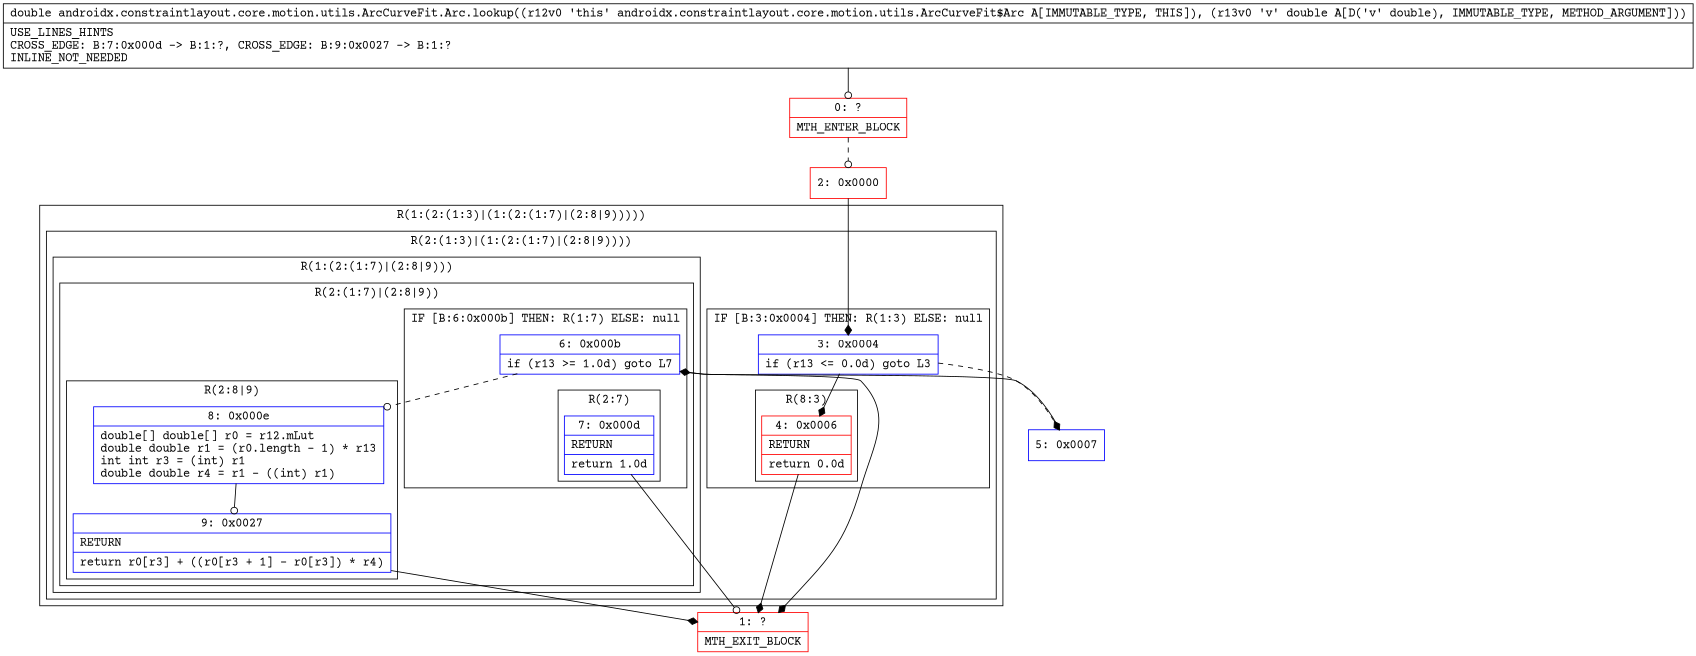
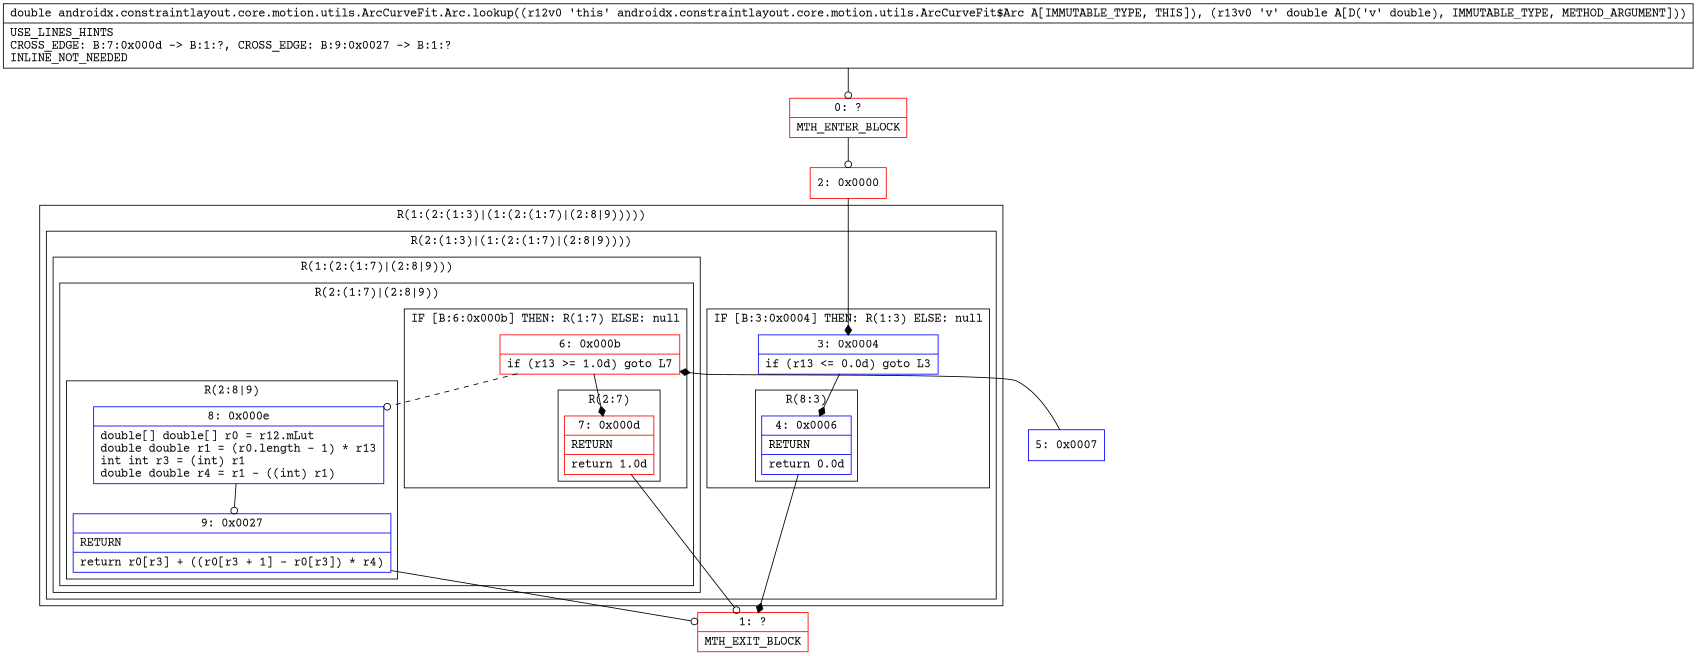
edge "0: ?" -> "2: 0x0000": style dashed -> solid
node "6: 0x000b": color blue -> red
edge "3: 0x0004" -> "5: 0x0007": removed
edge "6: 0x000b" -> "1: ?": now "6: 0x000b" -> "7: 0x000d"
node "7: 0x000d": color blue -> red
node "4: 0x0006": color red -> blue
edge "9: 0x0027" -> "1: ?": arrowhead diamond -> odot
